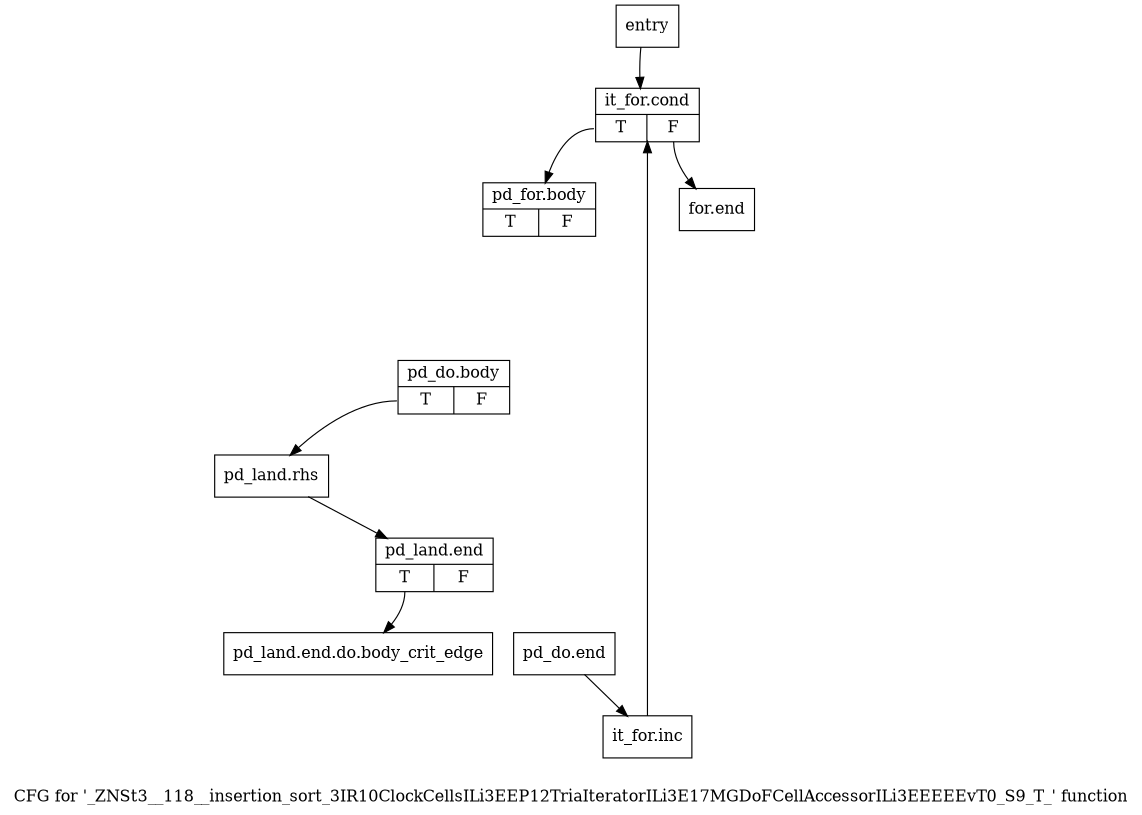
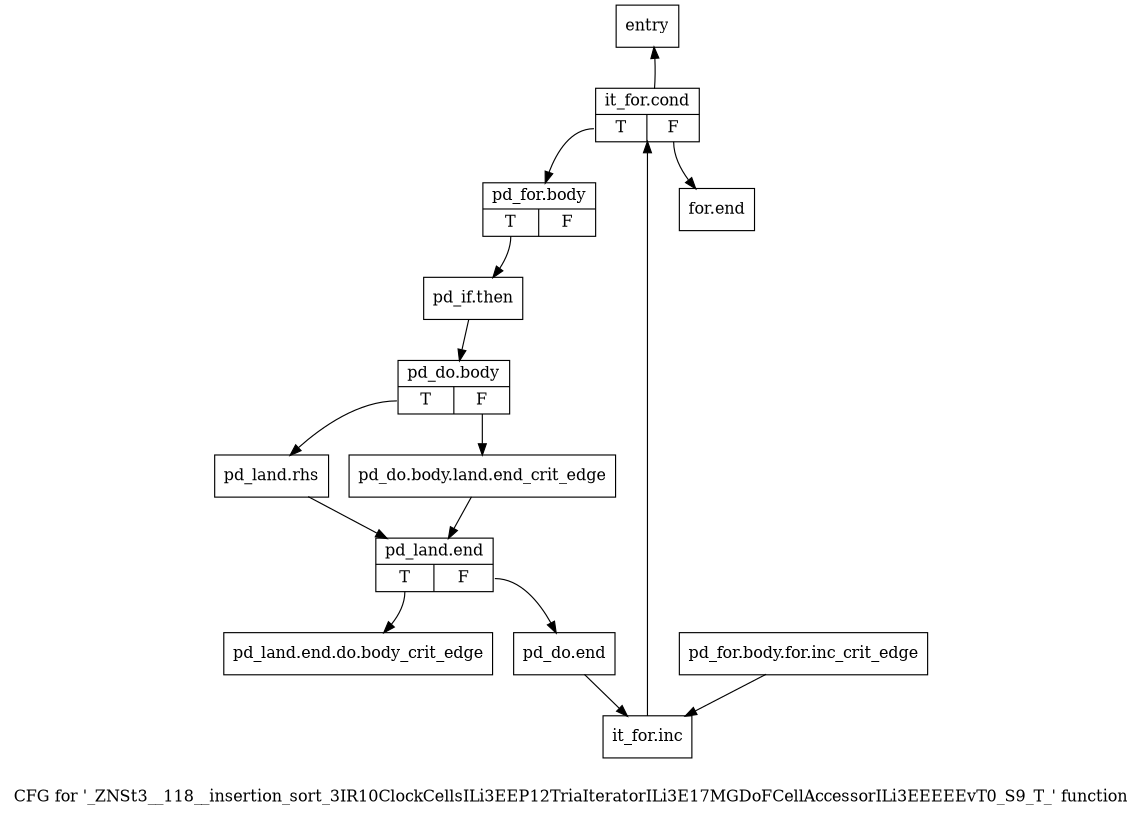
edge "entry" -> "it_for.cond": reversed
node "pd_if.then": added
node "pd_do.body.land.end_crit_edge": added
edge "pd_land.end" -> "pd_do.end": added
node "pd_for.body.for.inc_crit_edge": added
